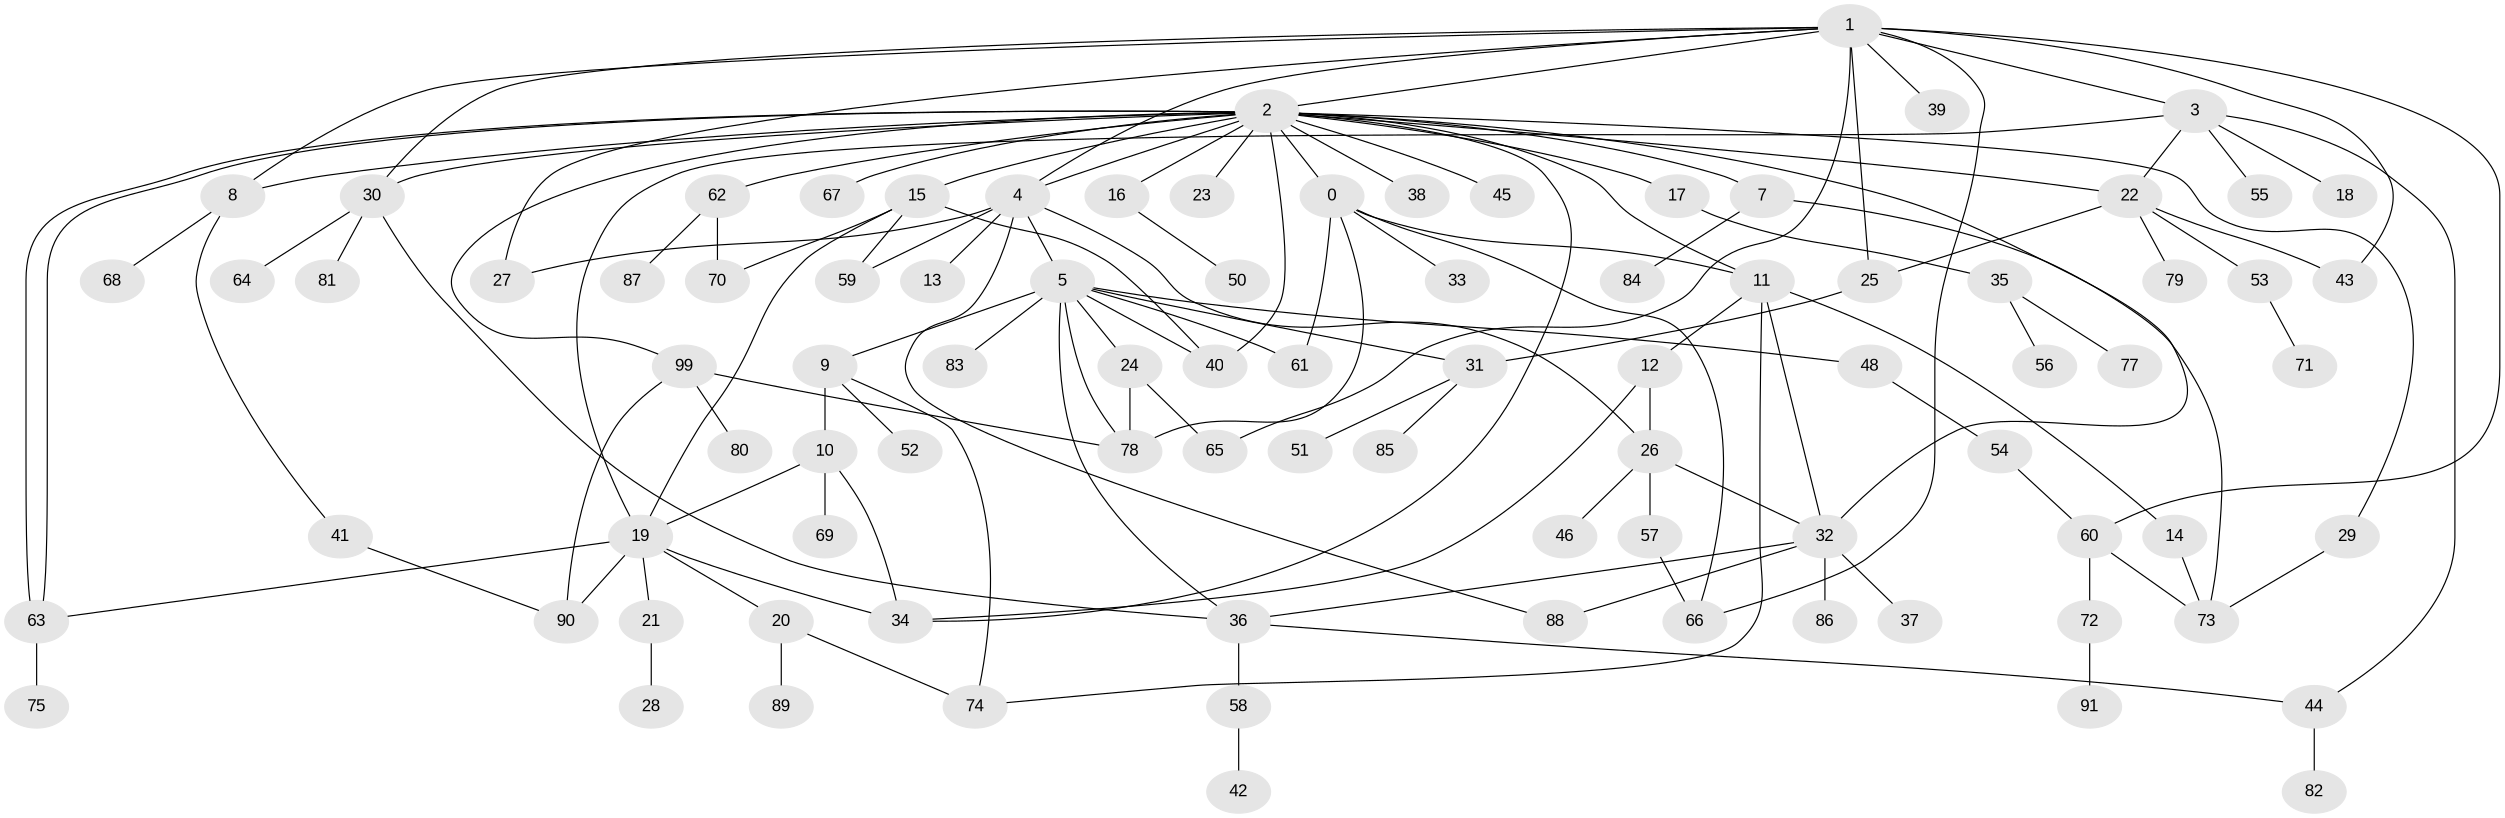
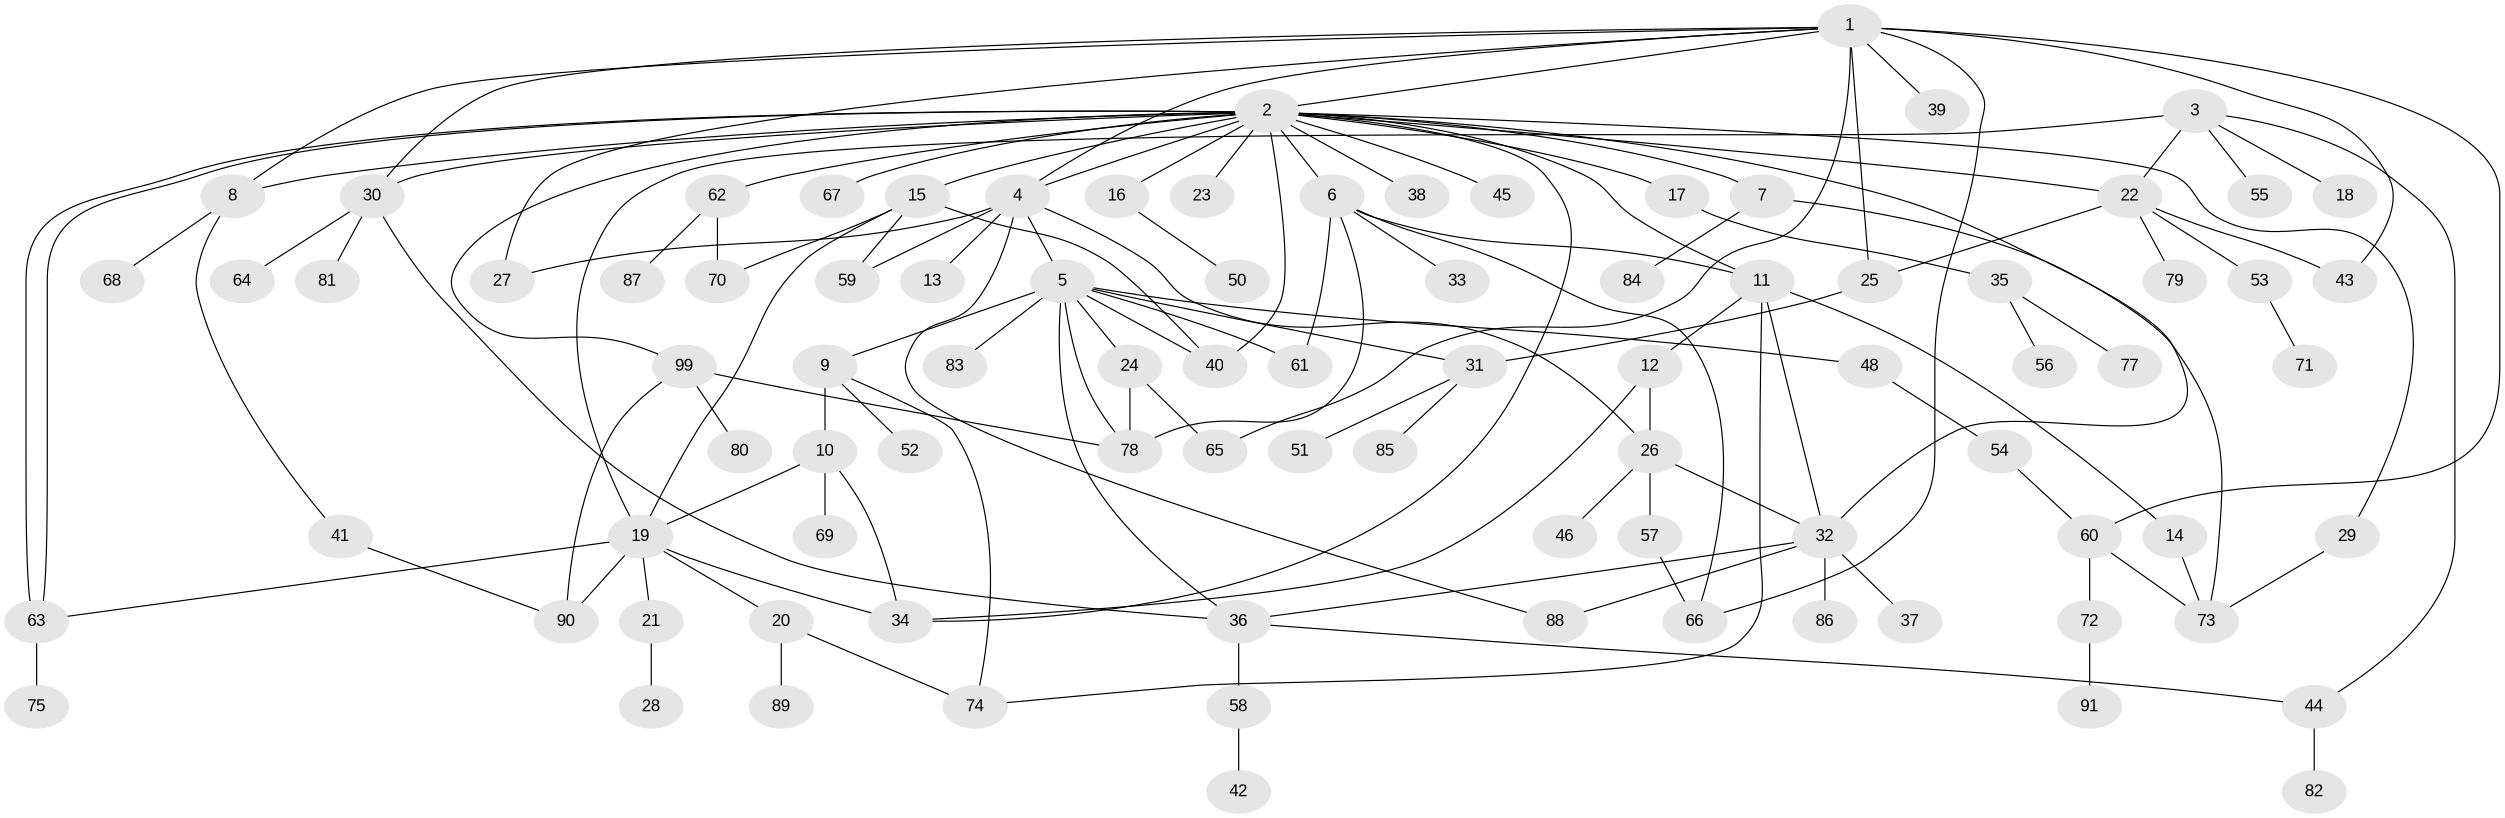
edge "1" -- "3": removed
node "0": label "0" -> "6"
